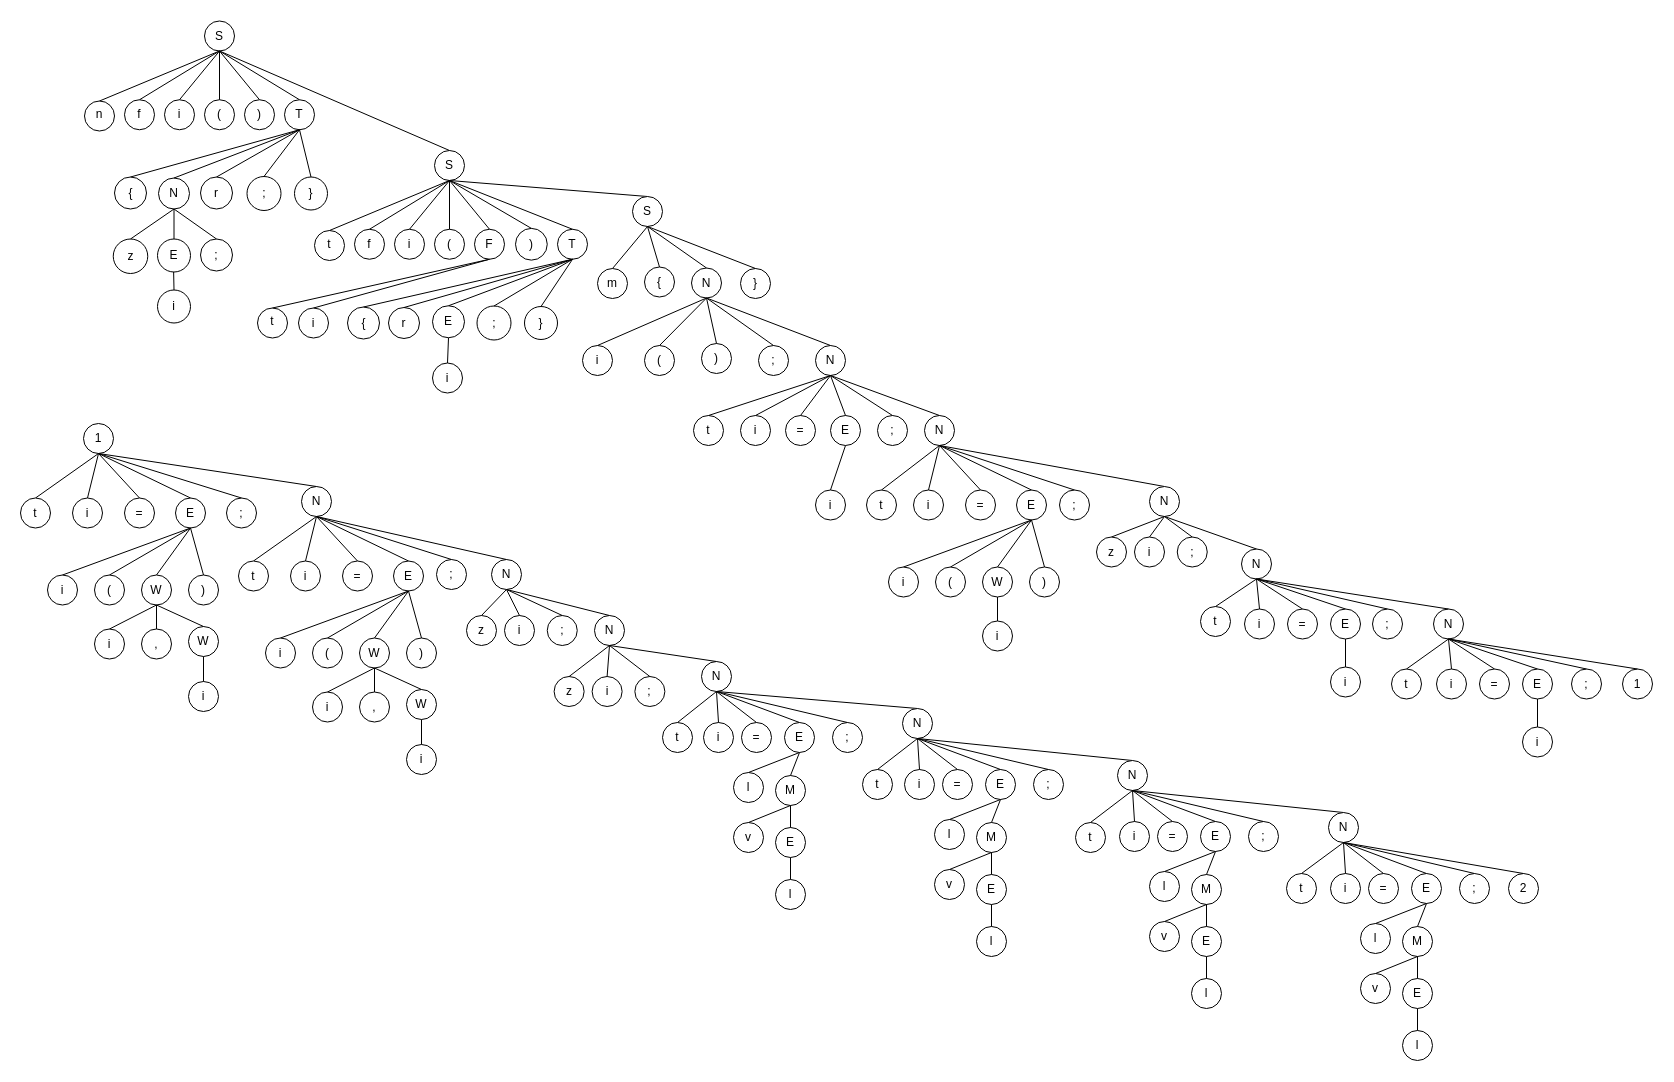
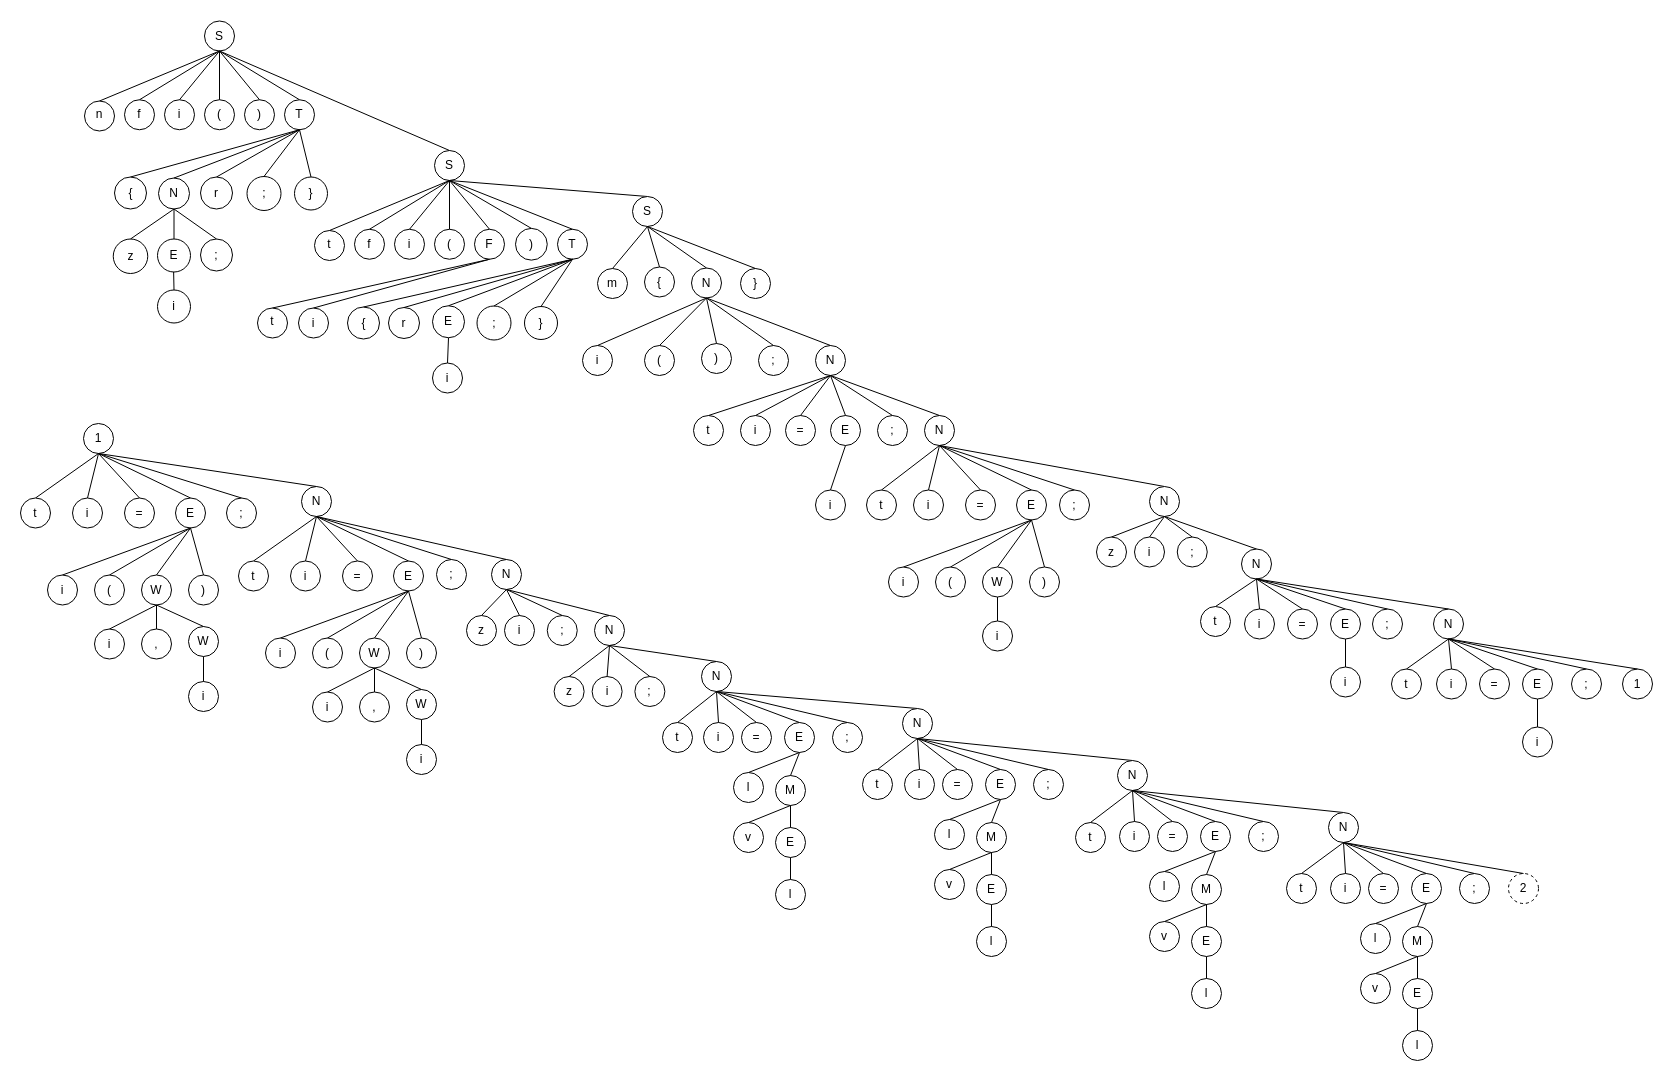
node "2": style solid -> dashed
